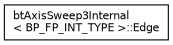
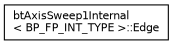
node "btAxisSweep3Internal < BP_FP_INT_TYPE >::Edge": label "btAxisSweep3Internal < BP_FP_INT_TYPE >::Edge" -> "btAxisSweep1Internal < BP_FP_INT_TYPE >::Edge"
